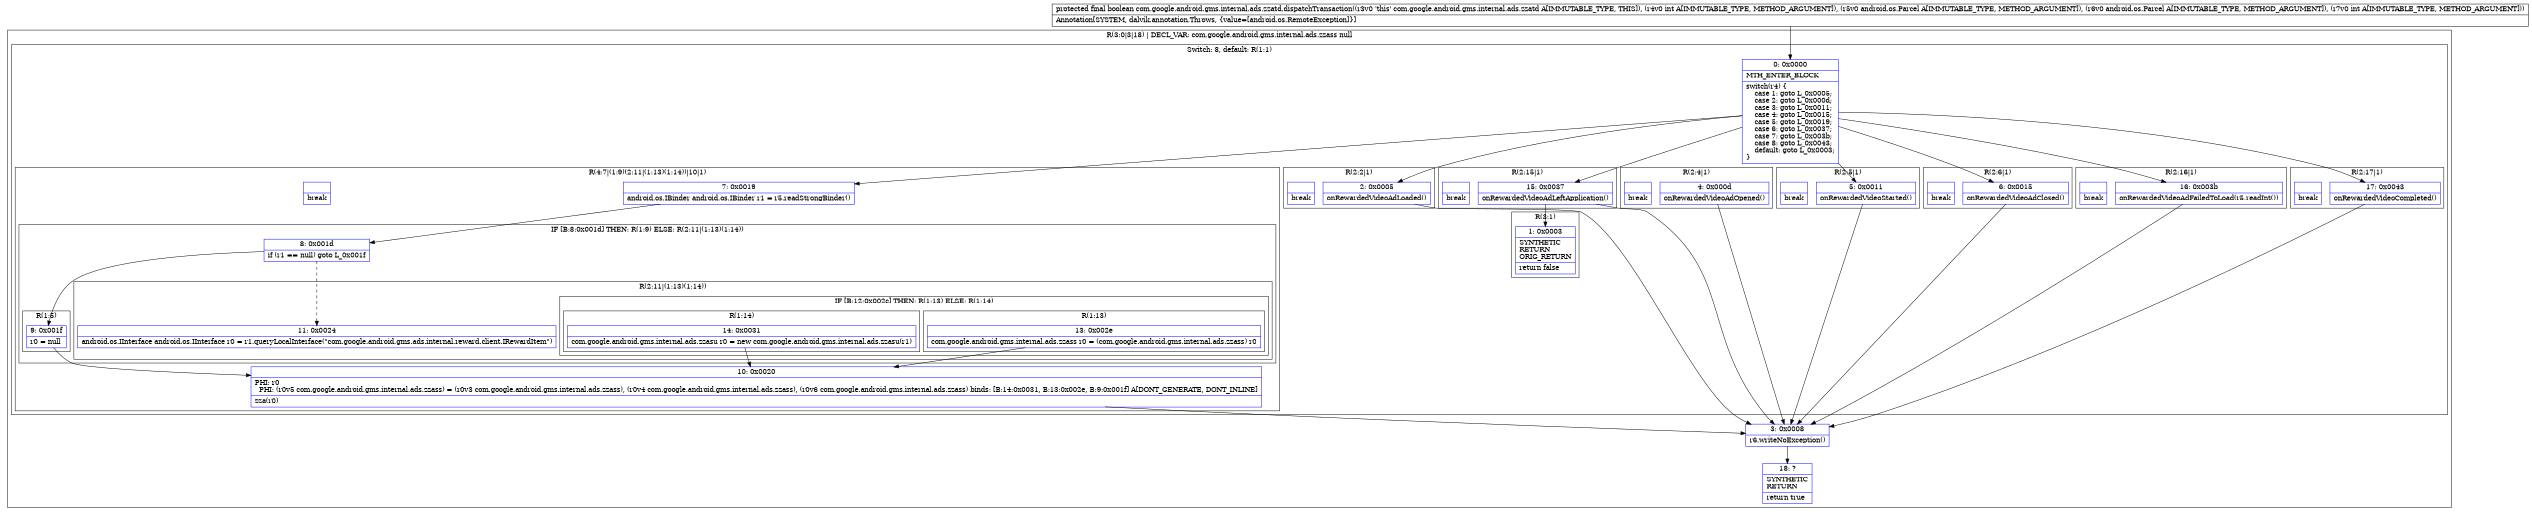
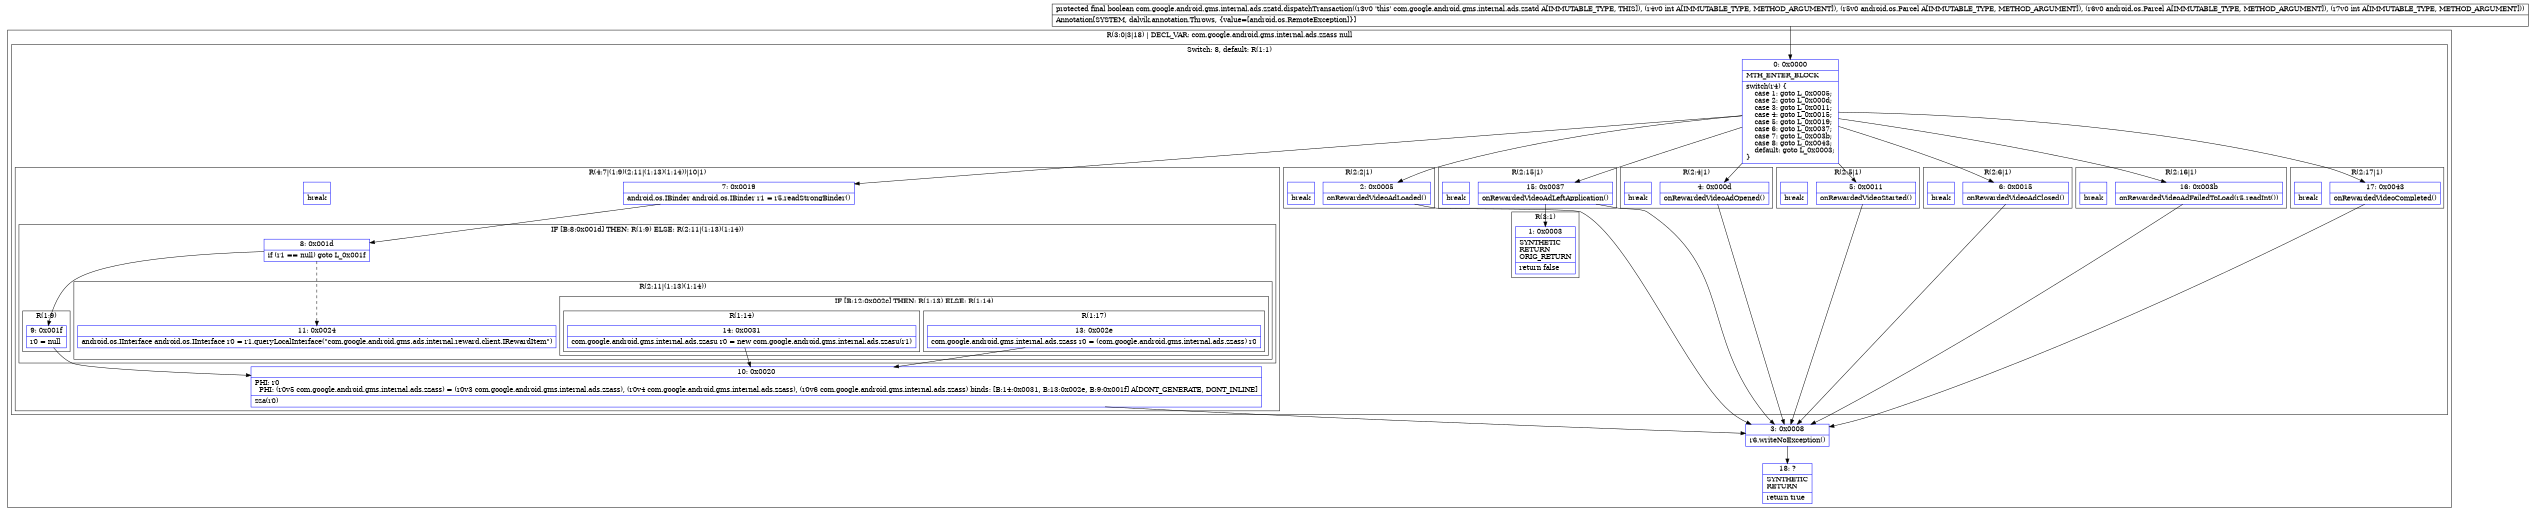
edge "0: 0x0000" -> "4: 0x000d": added
cluster "R(1:5)": label "R(1:5)" -> "R(1:9)"
cluster "R(1:13)": label "R(1:13)" -> "R(1:17)"
